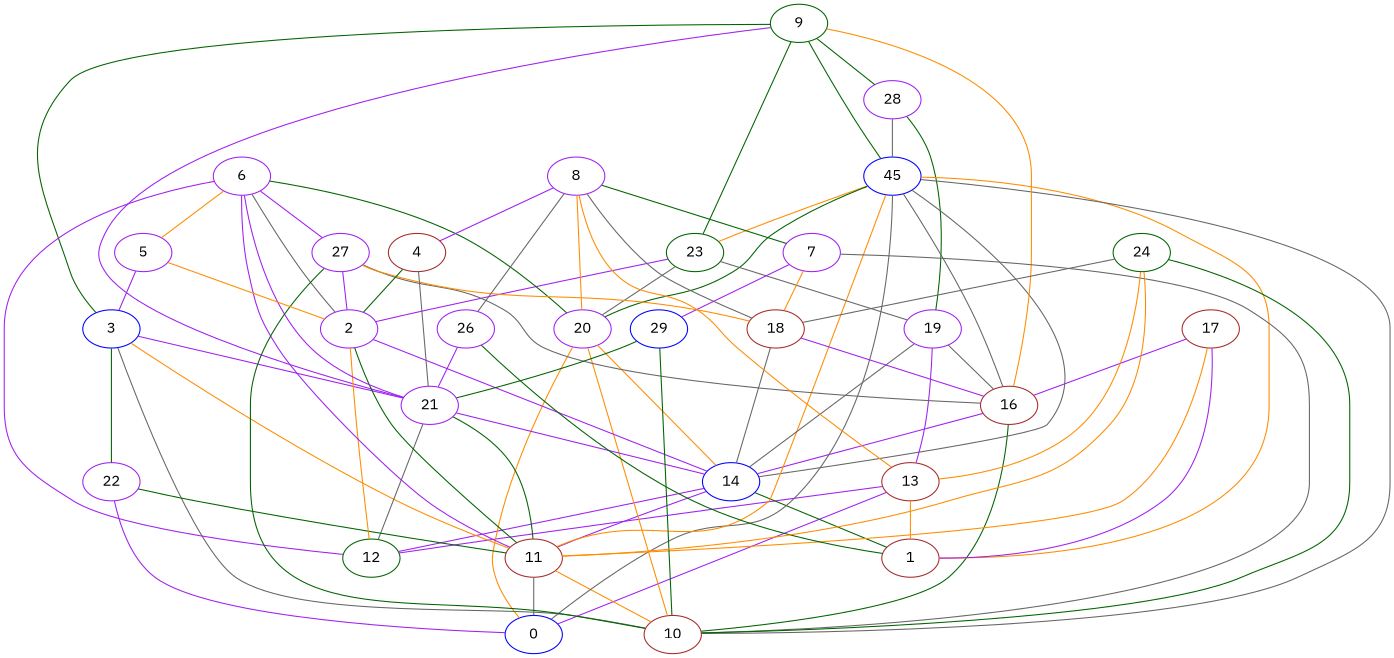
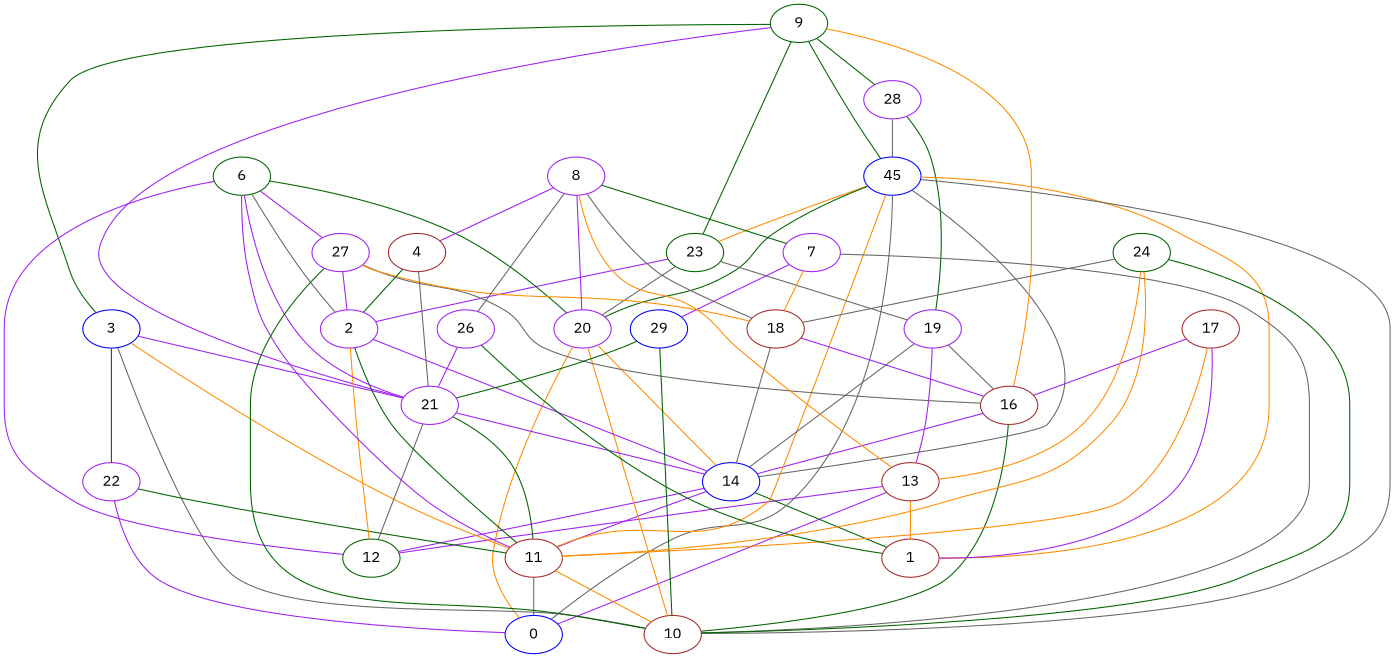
node "6": color purple -> darkgreen
node "5": removed
edge "8" -- "20": color darkorange -> purple
edge "45" -- "16": removed
